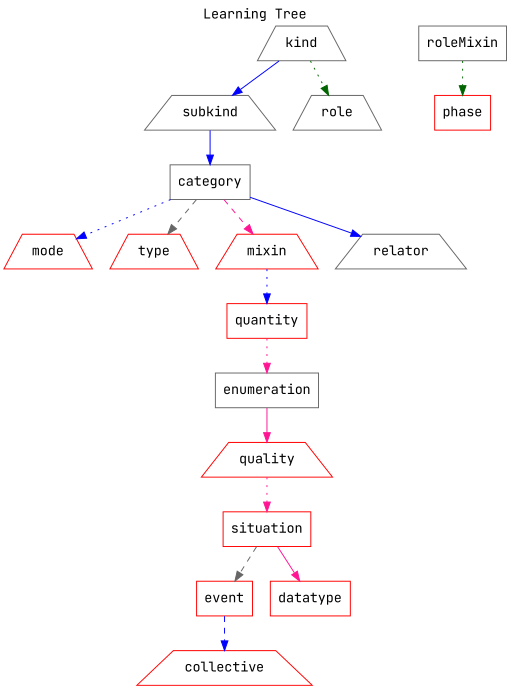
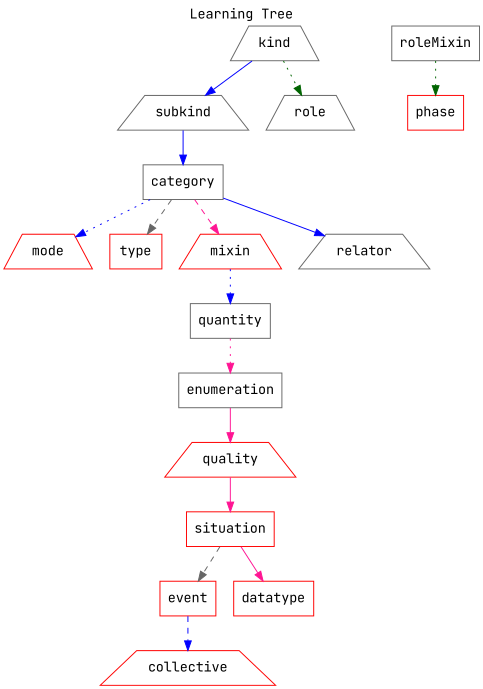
node "type": shape trapezium -> box
node "quantity": color red -> gray40
edge "quality" -> "situation": style dotted -> solid
